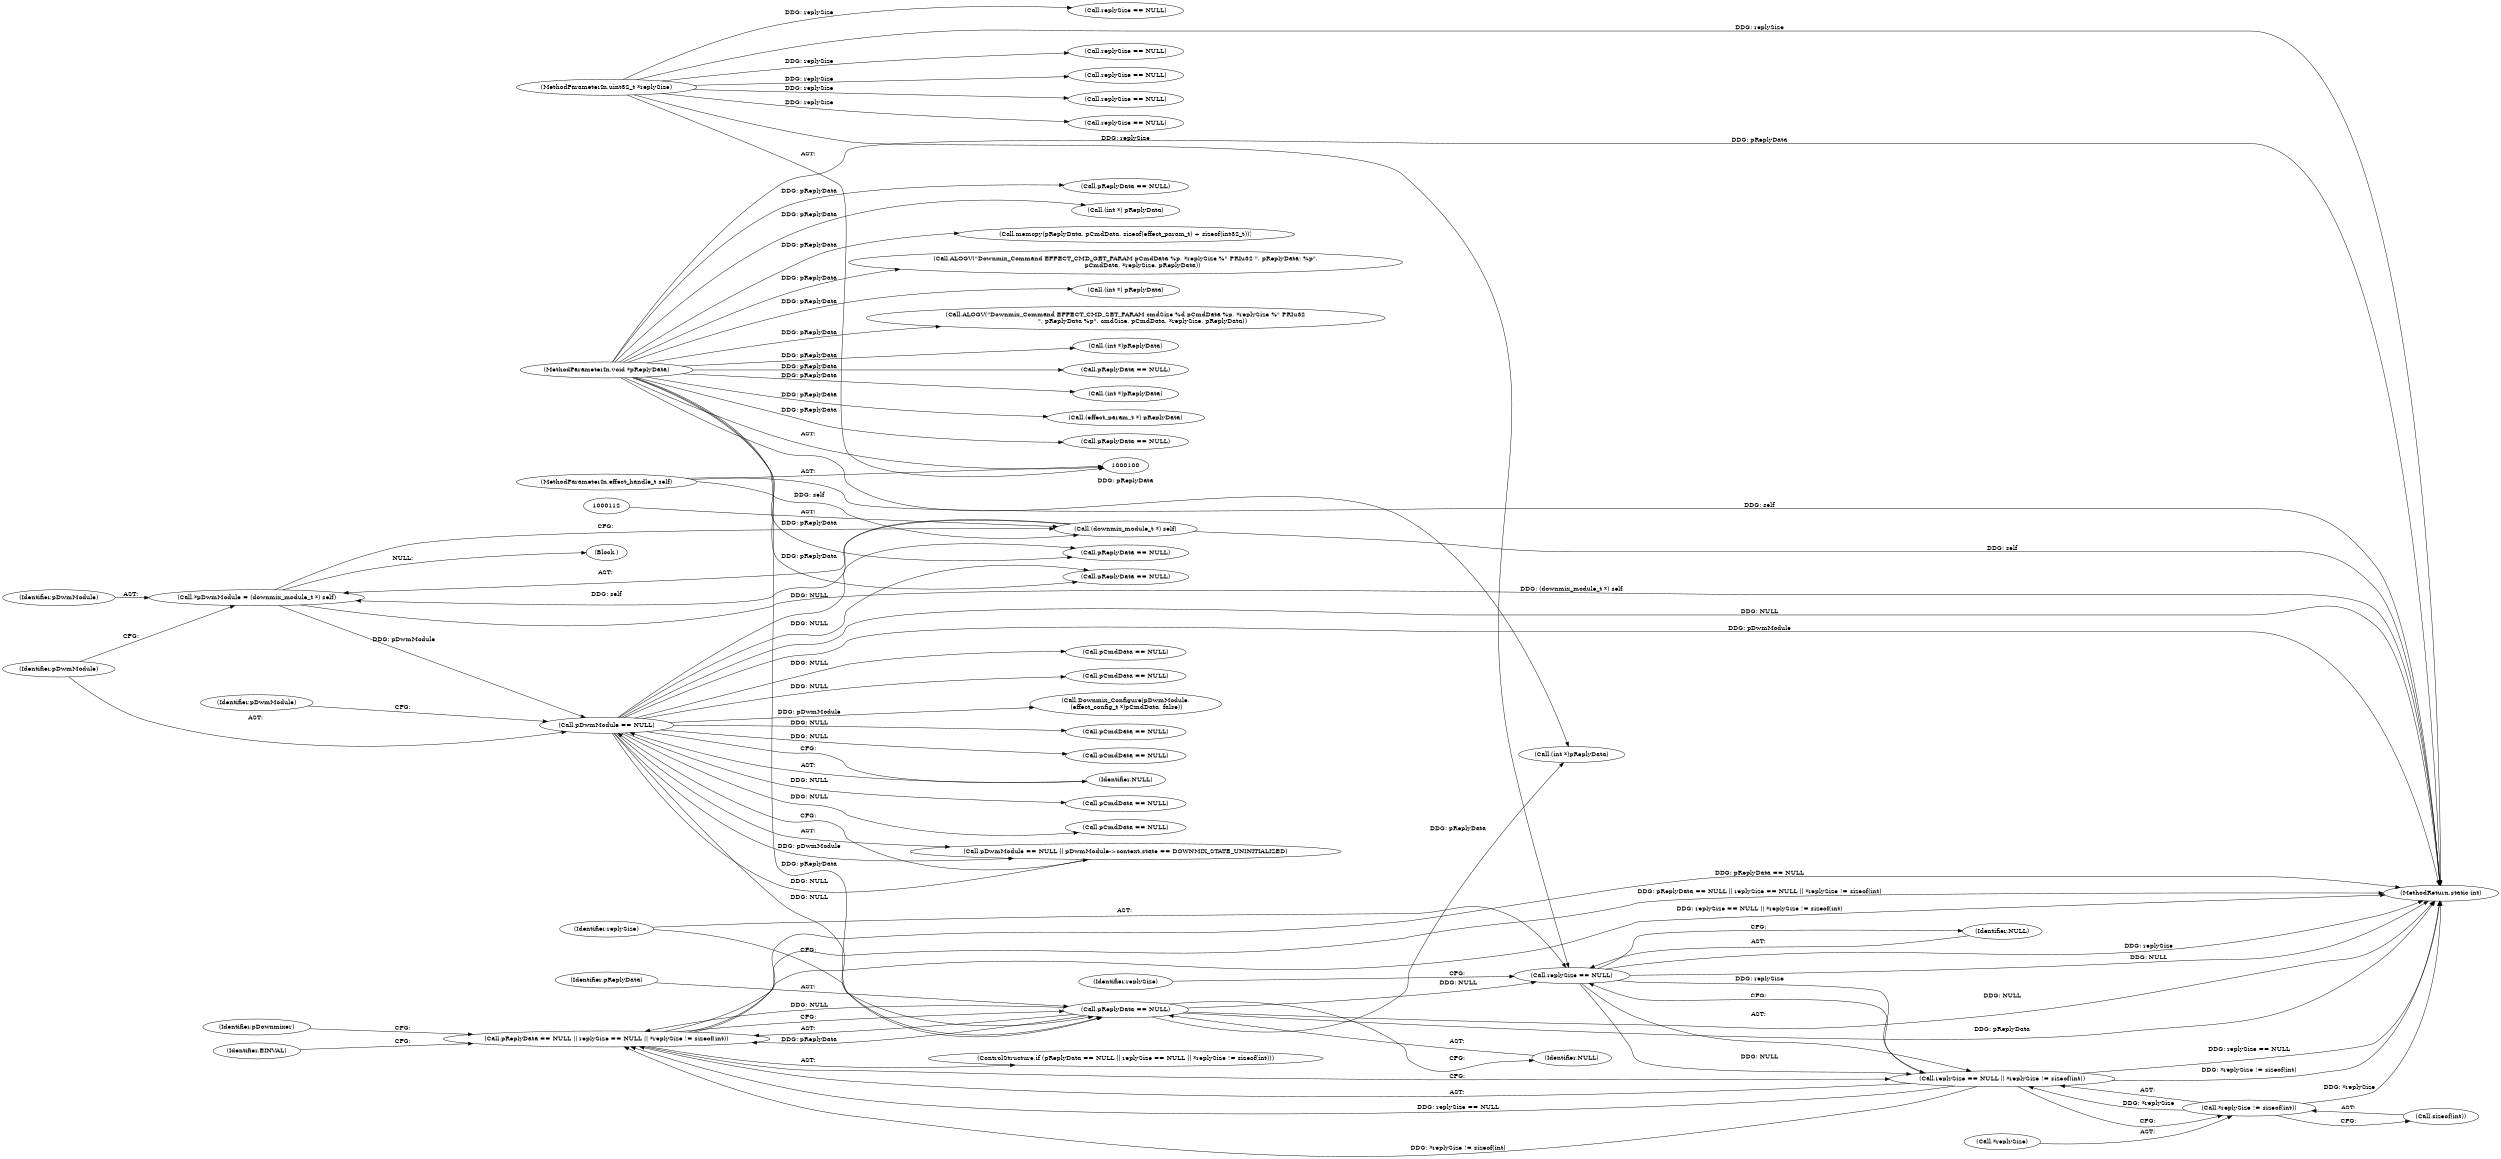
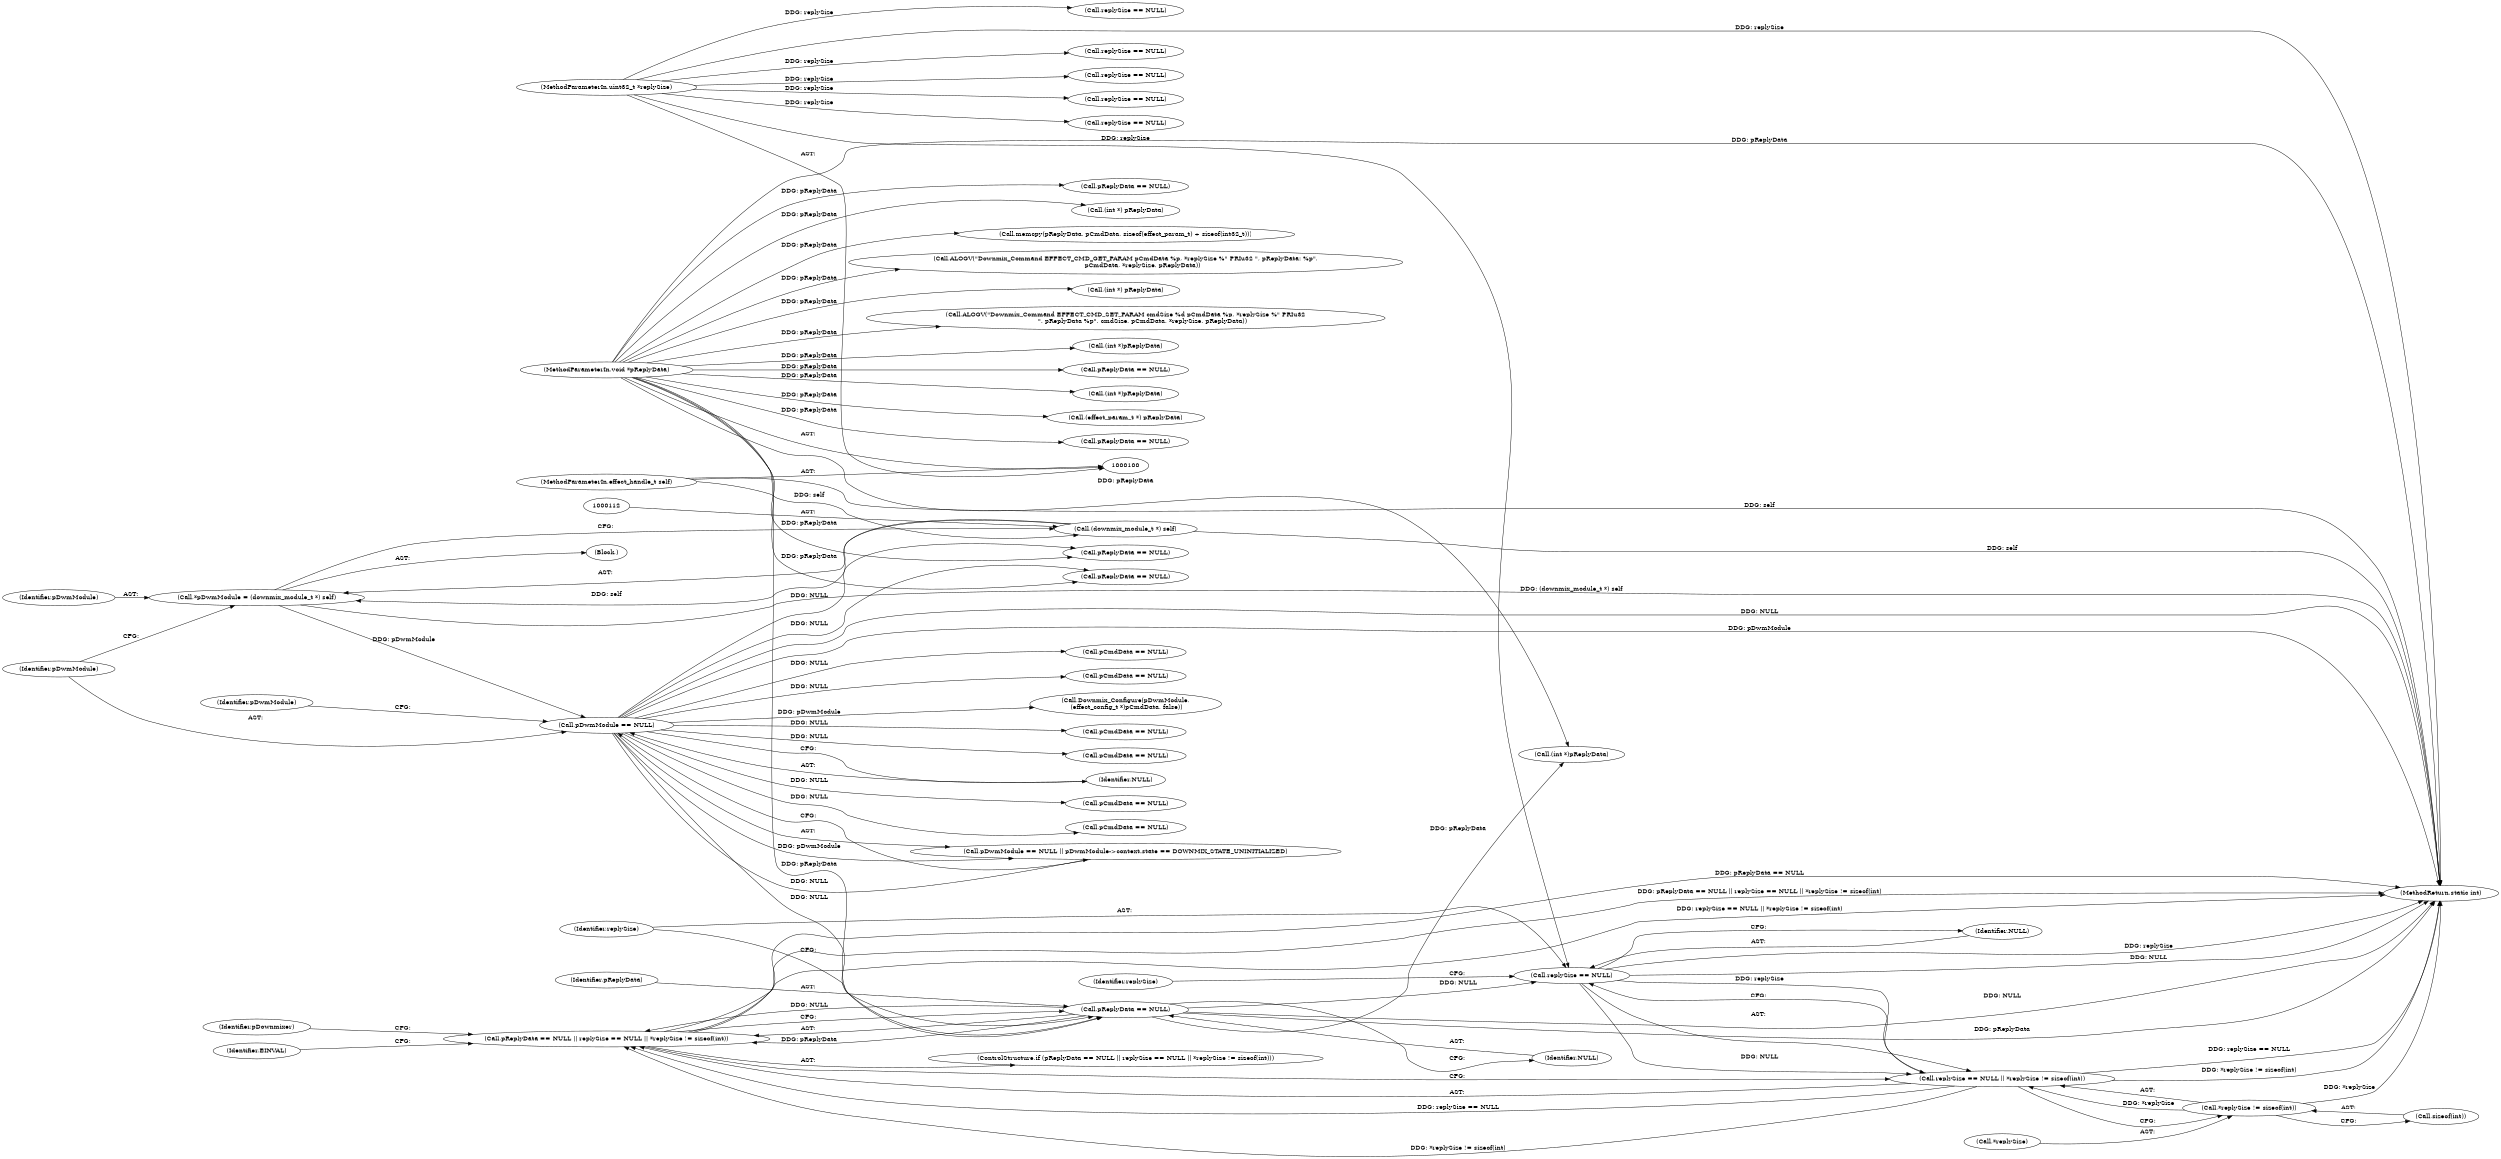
edge "(Call,*pDwmModule = (downmix_module_t *) self)" -> "(Block,)": label "NULL: " -> "AST: "
